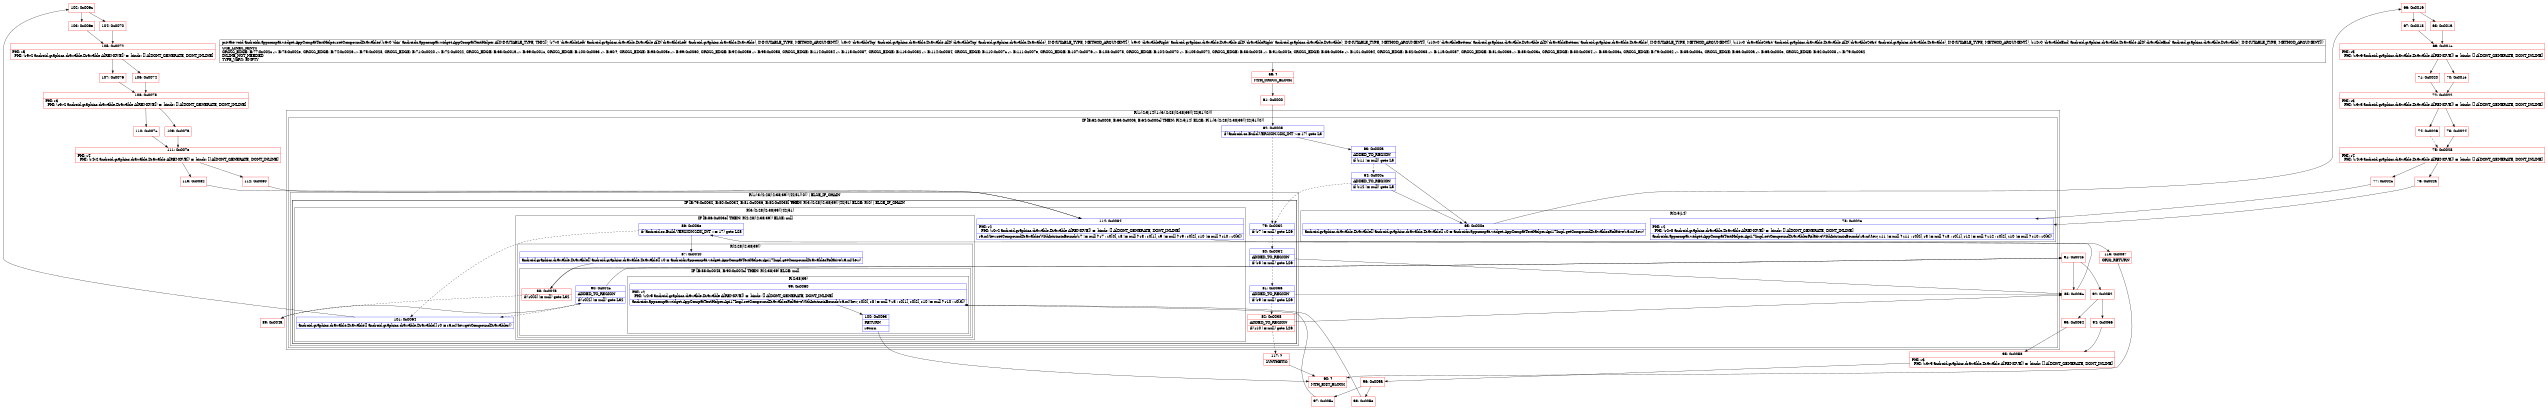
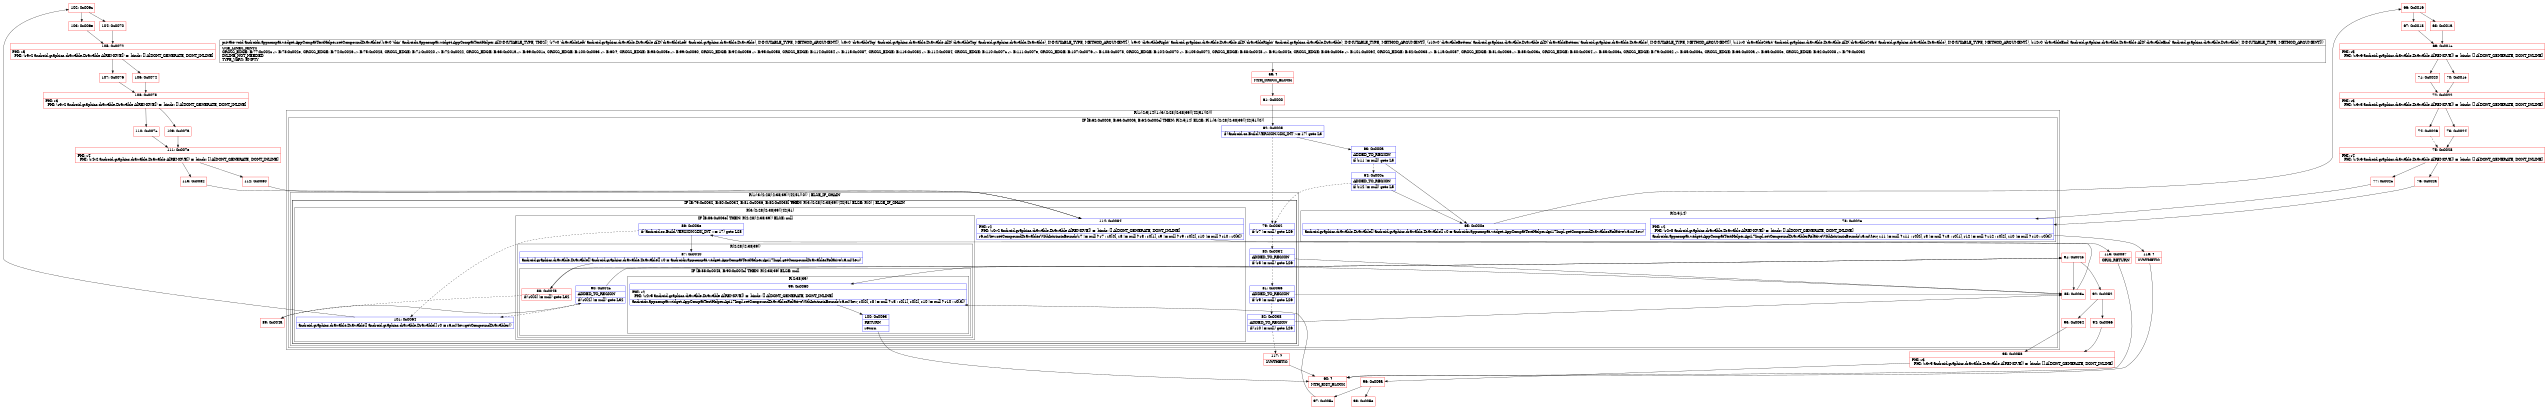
node "116: ?": added
edge "98: 0x005e" -> "99: 0x0060": now "85: 0x003c" -> "99: 0x0060"
node "82: 0x0038": color red -> blue
